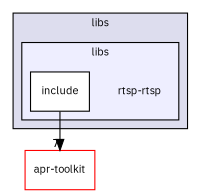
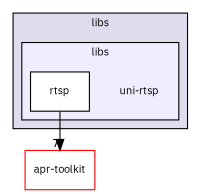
node "include": label "include" -> "rtsp"
node "rtsp-rtsp": label "rtsp-rtsp" -> "uni-rtsp"
